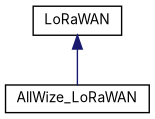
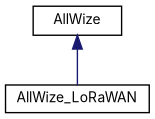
node "LoRaWAN": label "LoRaWAN" -> "AllWize"
